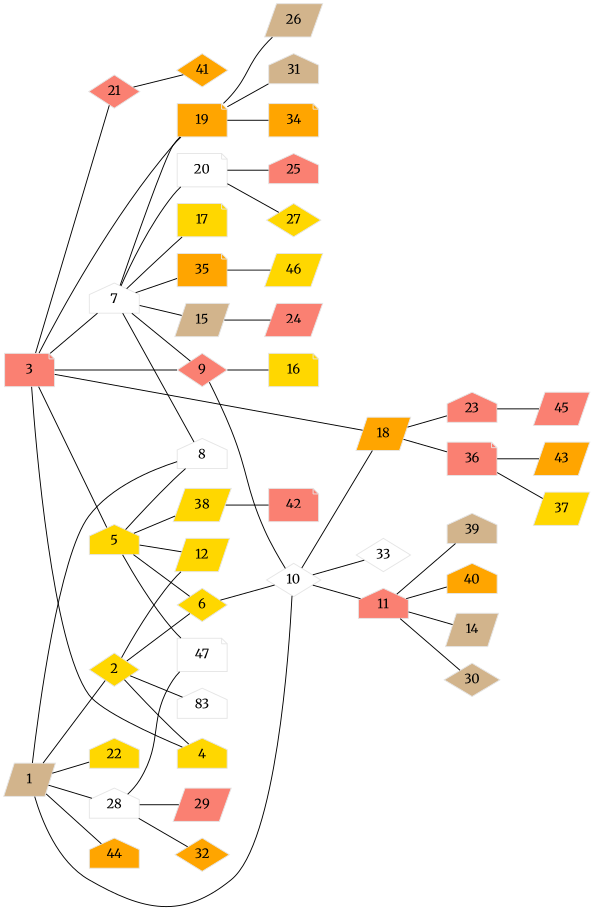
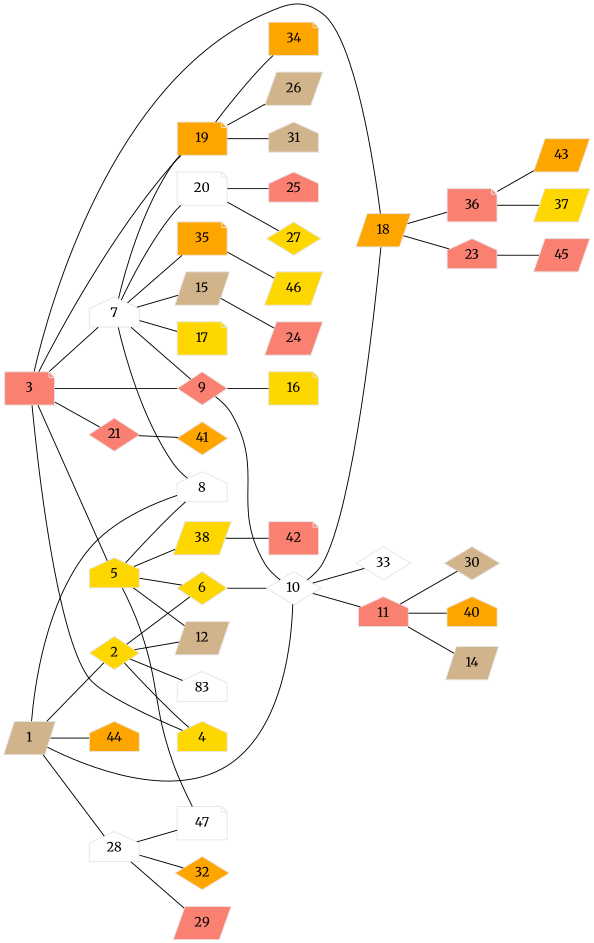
node "39": removed
node "12": fillcolor gold -> tan
node "22": removed
